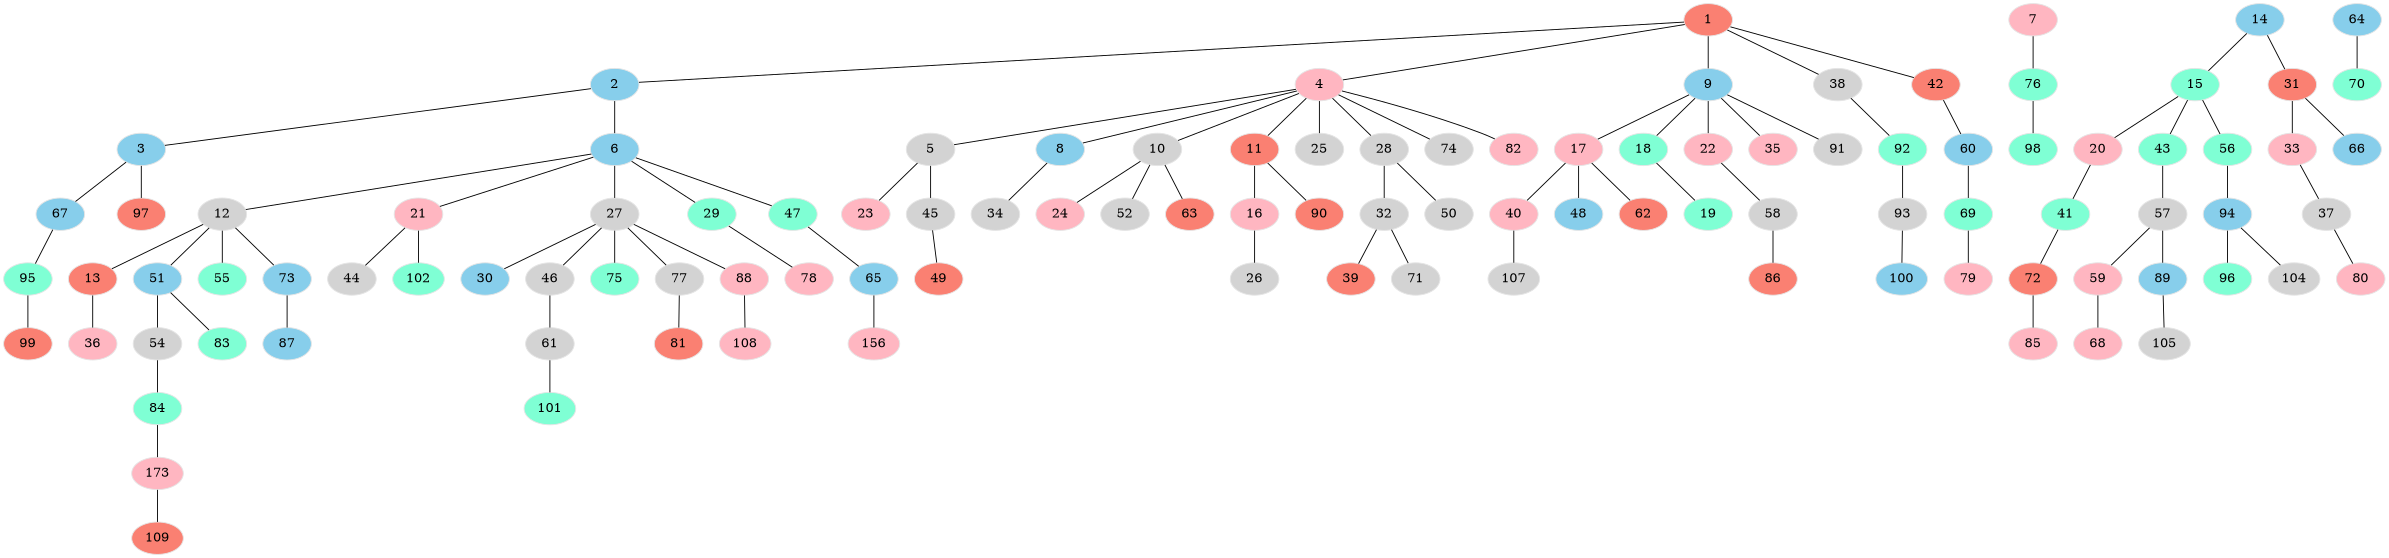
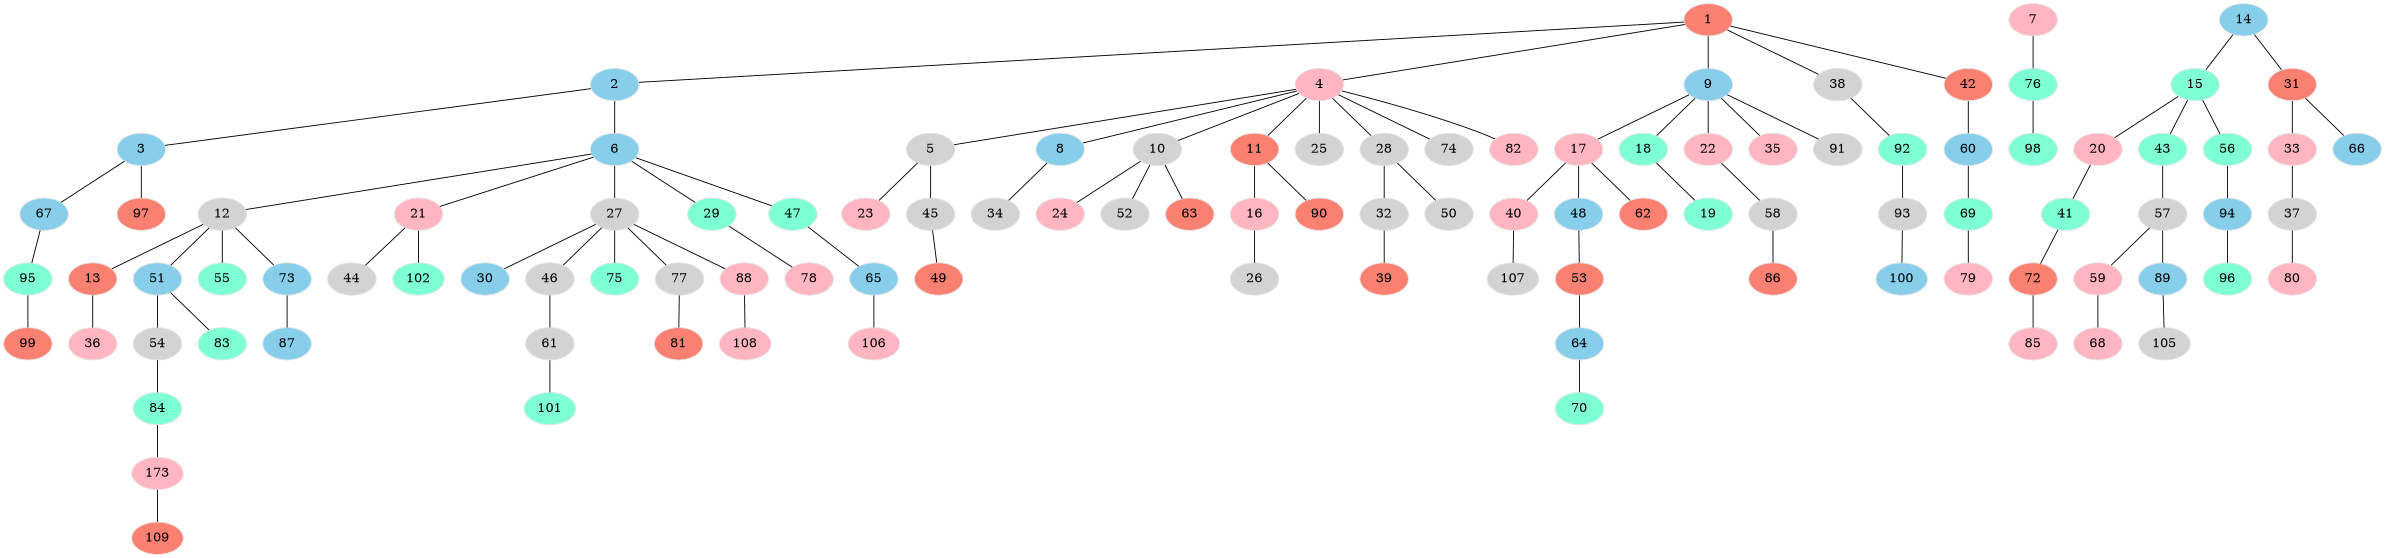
node "71": removed
node "53": added
node "104": removed
node "156": label "156" -> "106"
